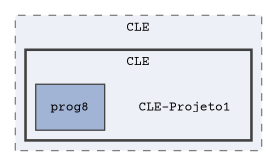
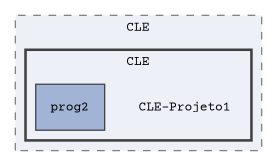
node "prog8": label "prog8" -> "prog2"
